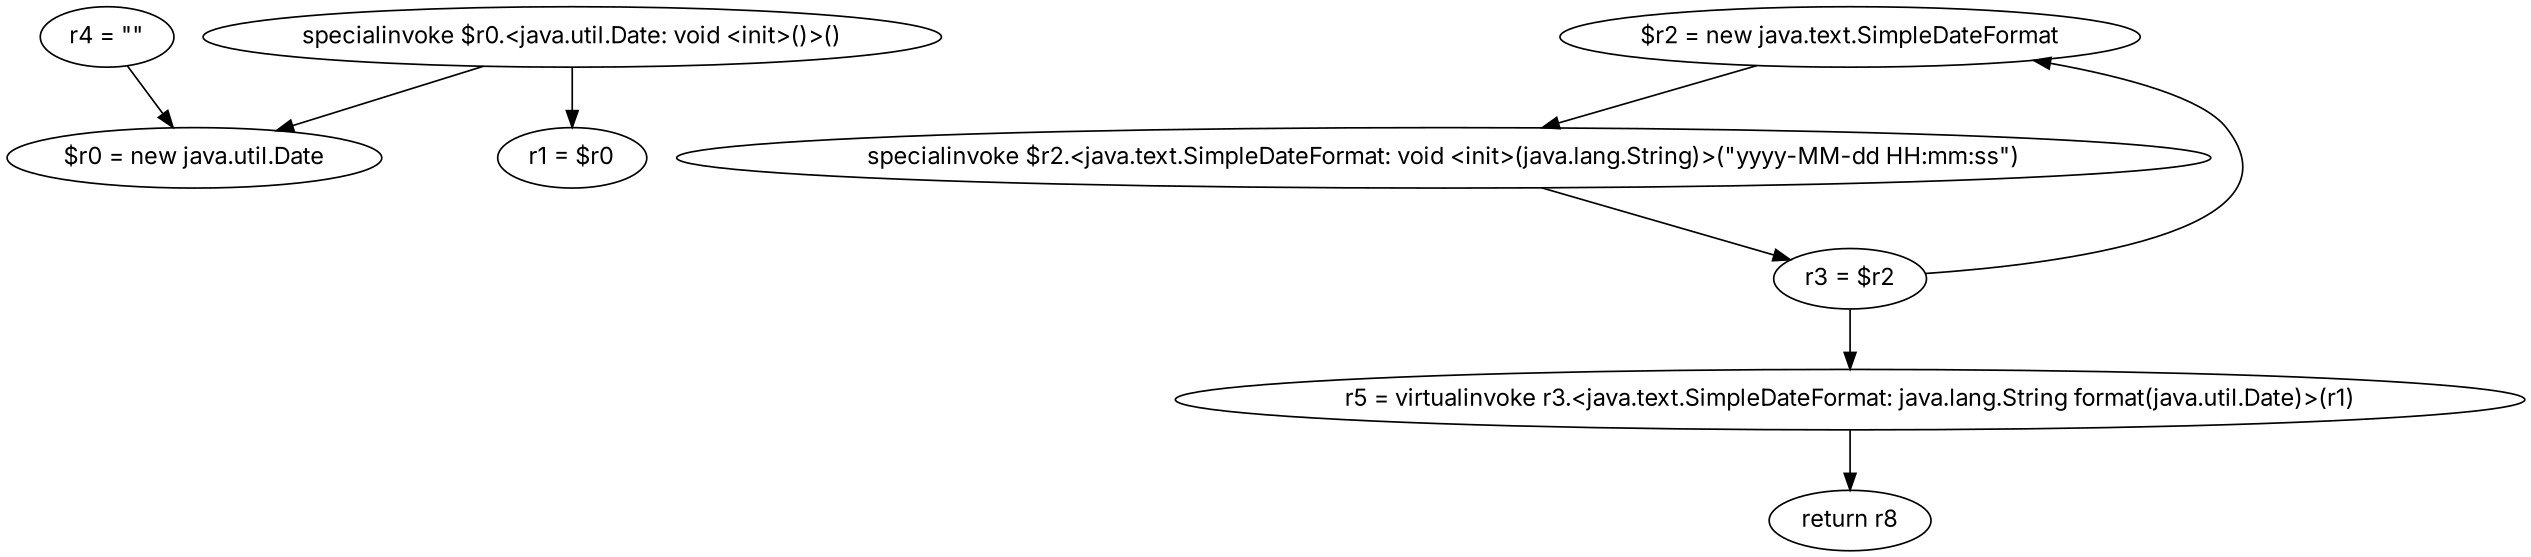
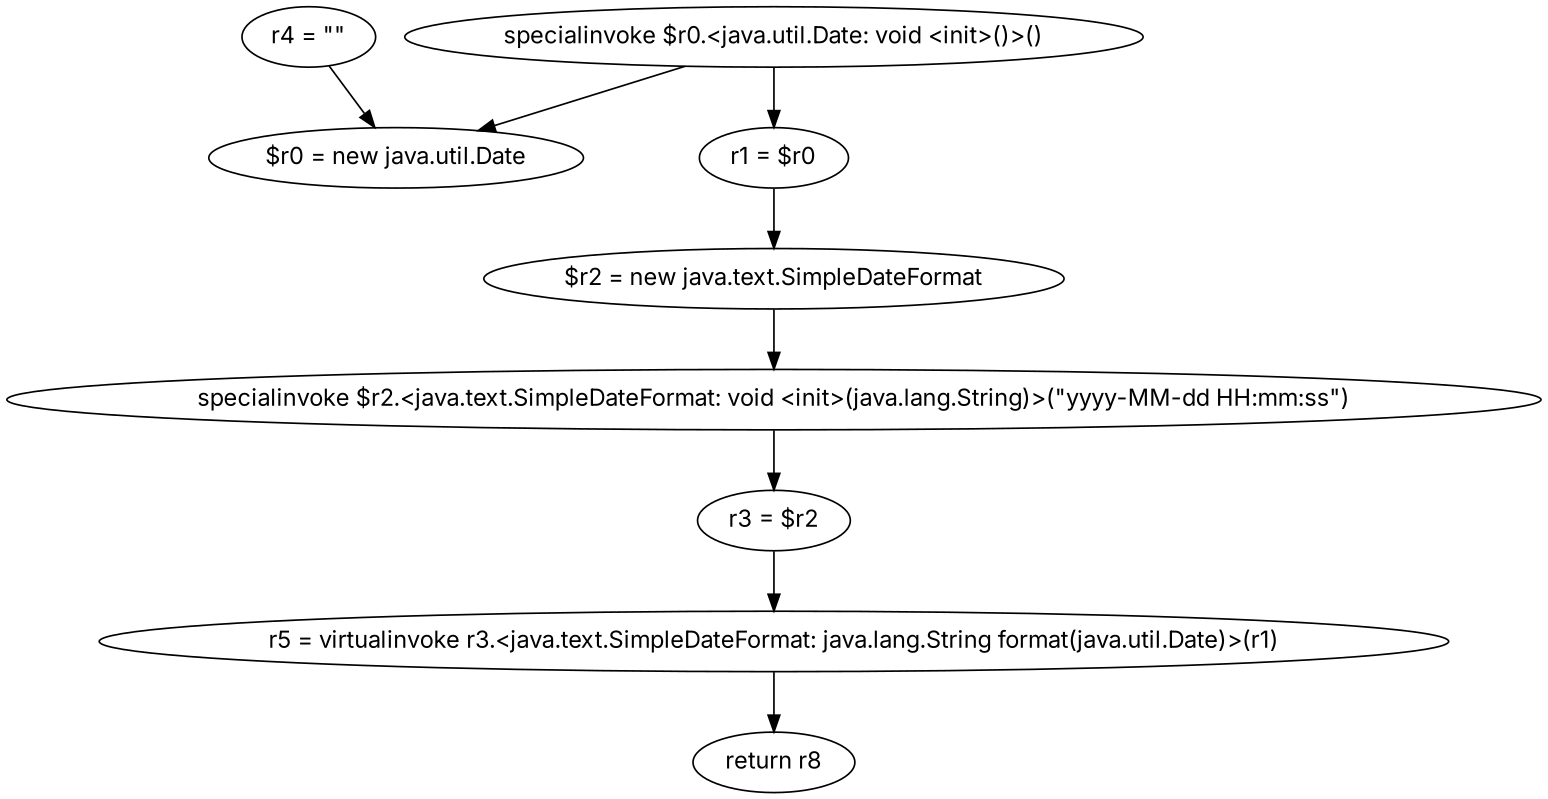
edge "r3 = $r2" -> "$r2 = new java.text.SimpleDateFormat": now "r1 = $r0" -> "$r2 = new java.text.SimpleDateFormat"
